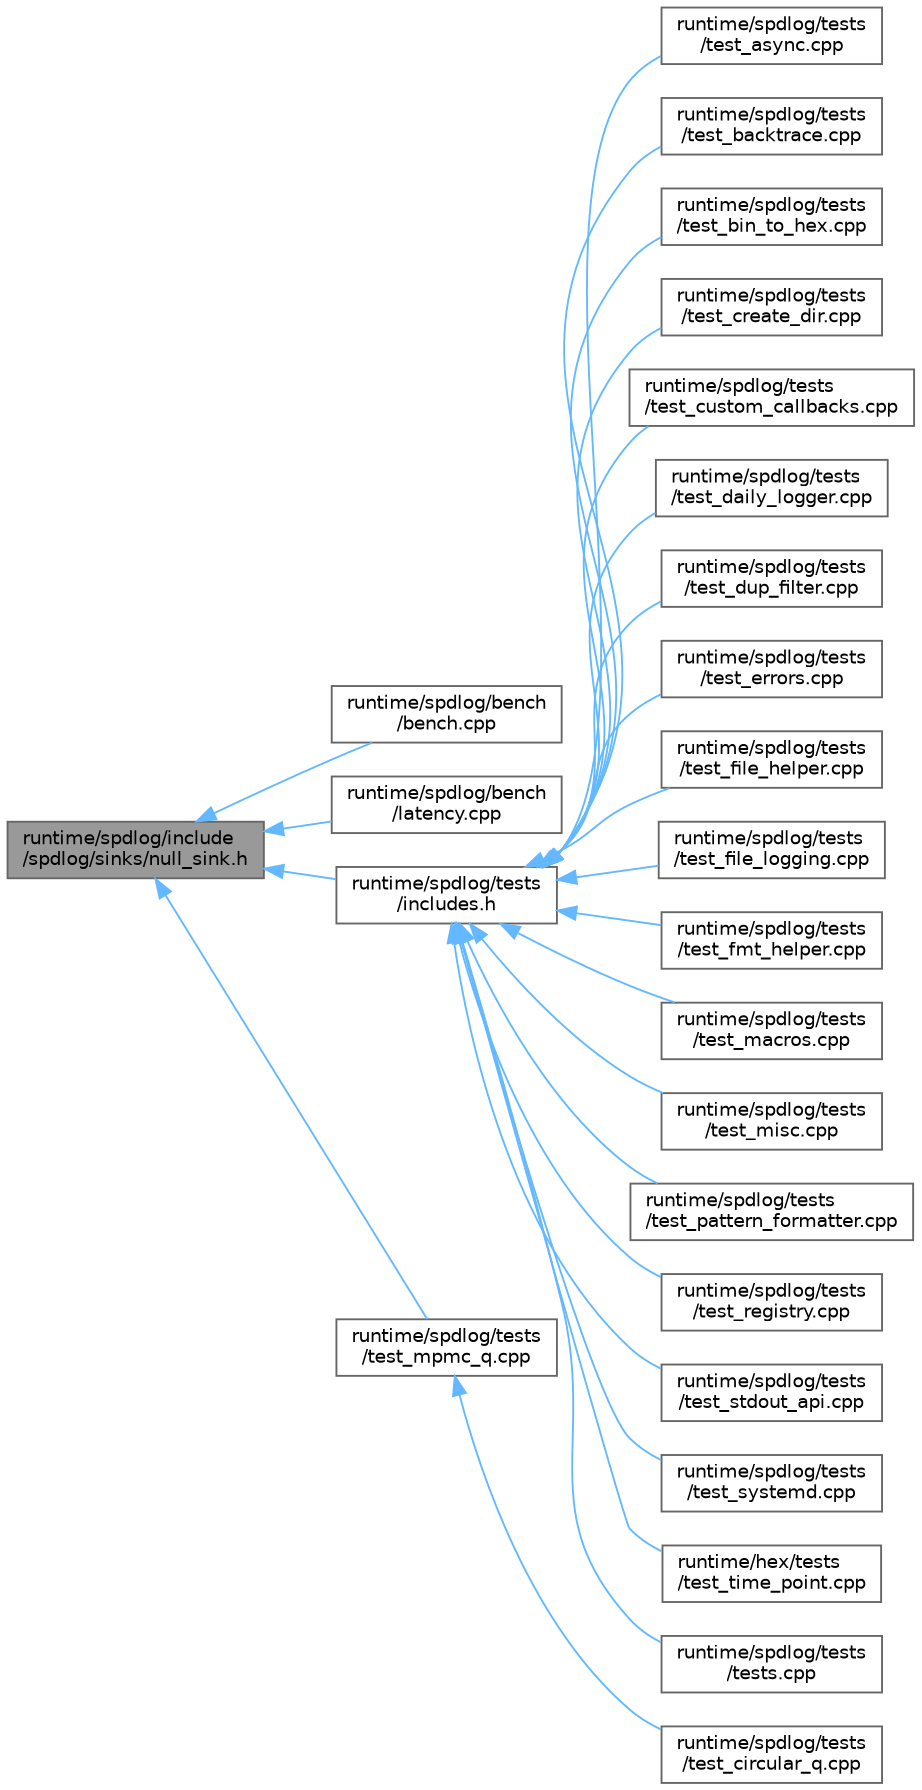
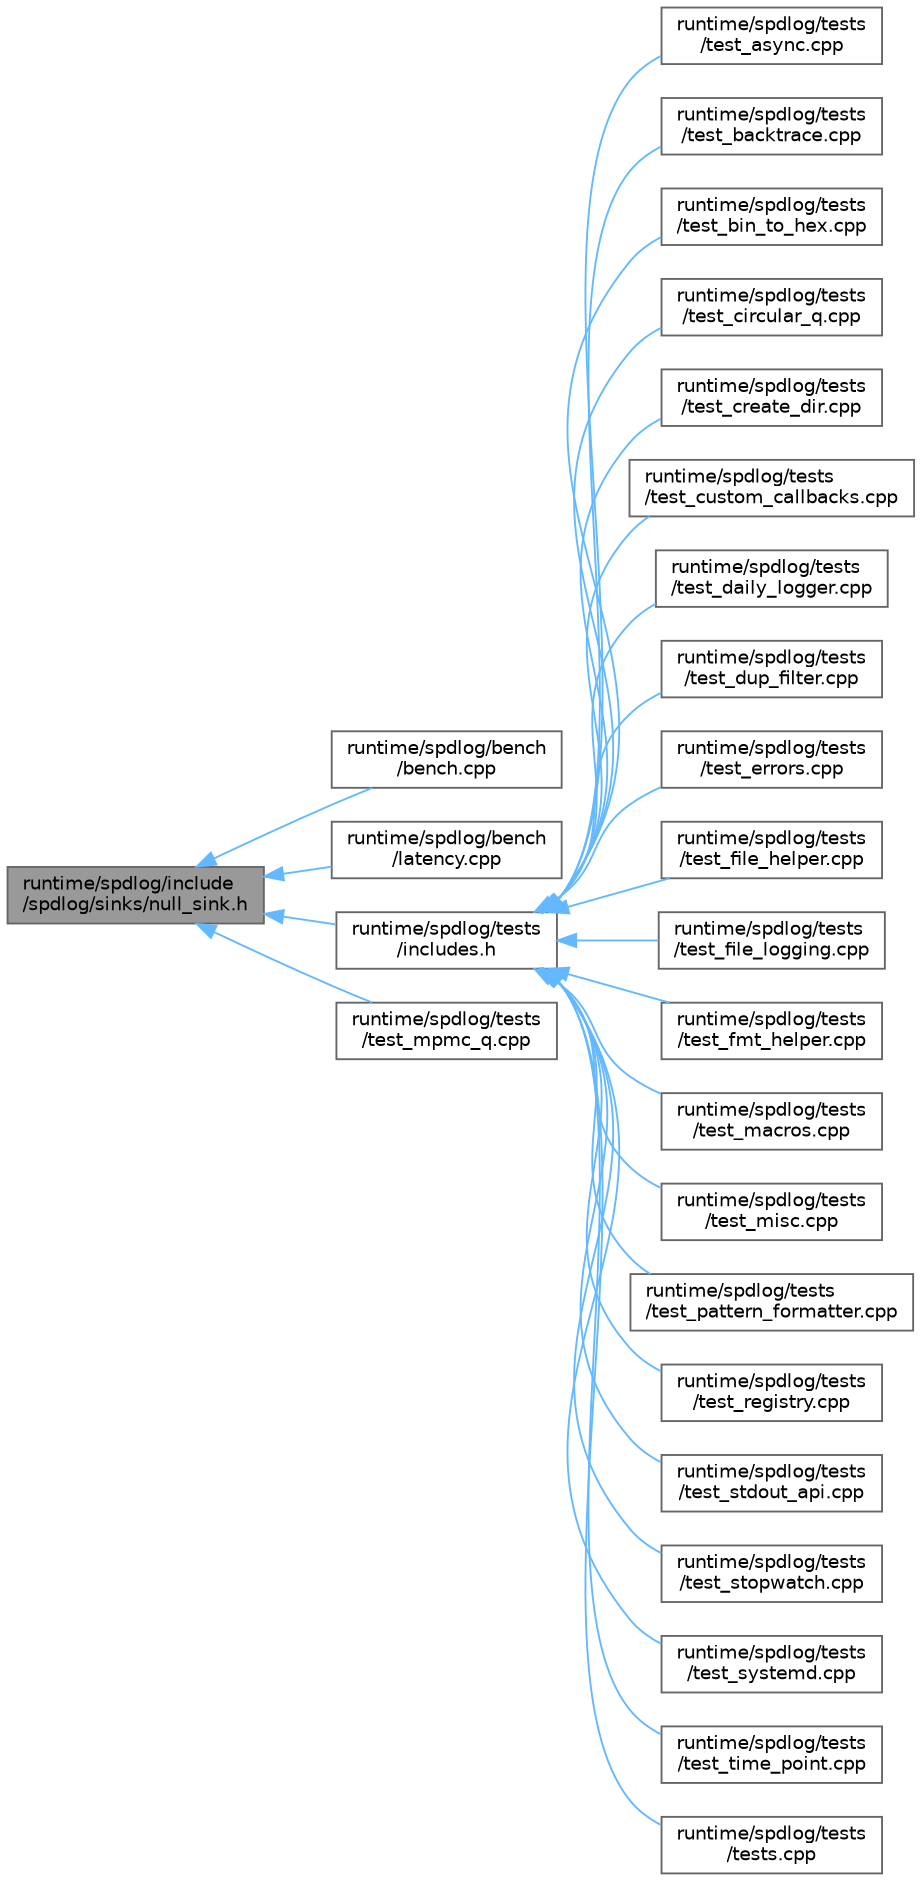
node "runtime/spdlog/tests /test_stopwatch.cpp": added
node "runtime/hex/tests /test_time_point.cpp": label "runtime/hex/tests /test_time_point.cpp" -> "runtime/spdlog/tests /test_time_point.cpp"
edge "runtime/spdlog/tests /test_circular_q.cpp" -> "runtime/spdlog/tests /test_mpmc_q.cpp": now "runtime/spdlog/tests /test_circular_q.cpp" -> "runtime/spdlog/tests /includes.h"
